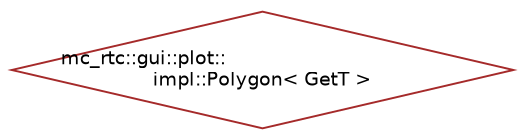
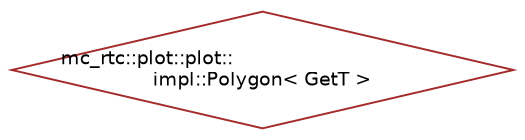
node "mc_rtc::gui::plot:: impl::Polygon< GetT >": label "mc_rtc::gui::plot:: impl::Polygon< GetT >" -> "mc_rtc::plot::plot:: impl::Polygon< GetT >"
